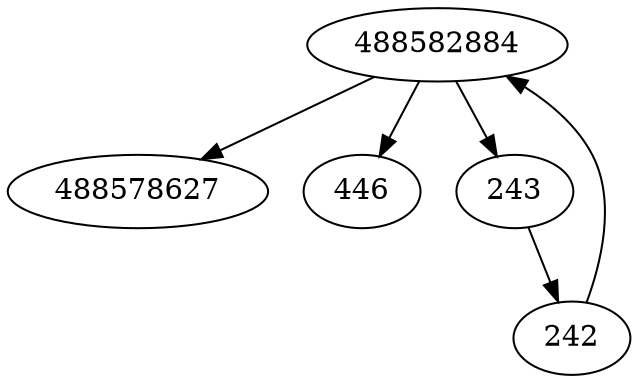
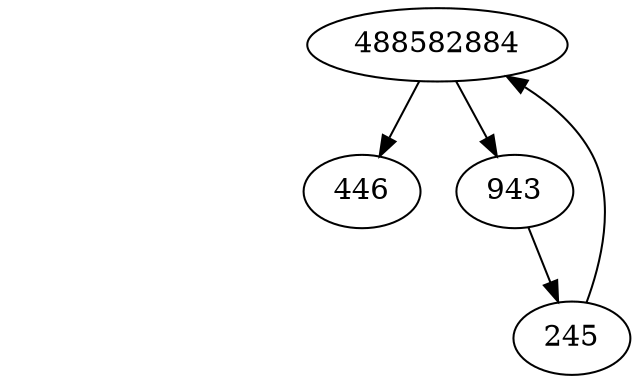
node "488578627": removed
node "243": label "243" -> "943"
node "242": label "242" -> "245"
